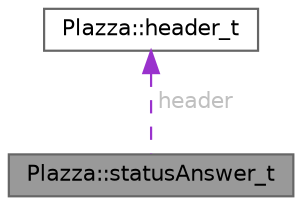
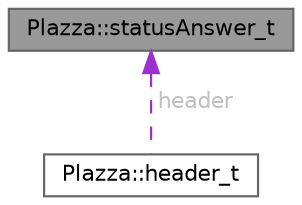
edge "Plazza::statusAnswer_t" -> "Plazza::header_t": reversed
